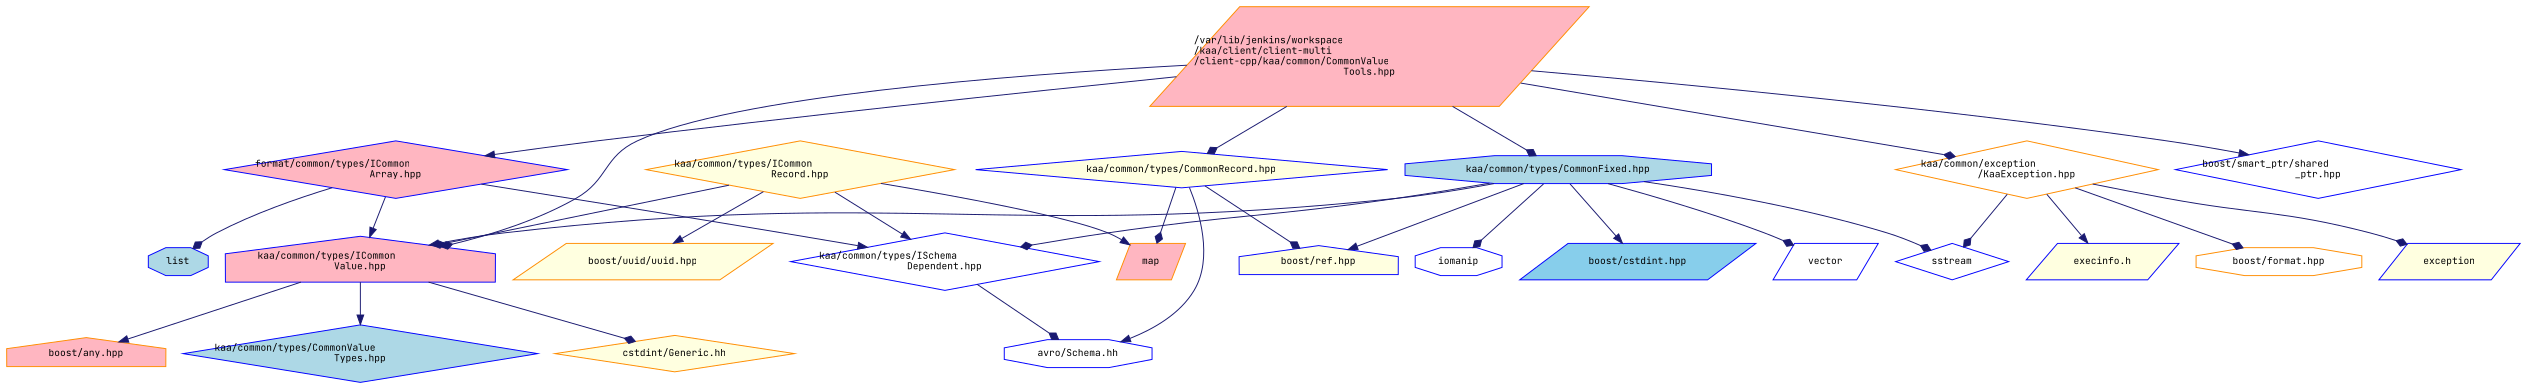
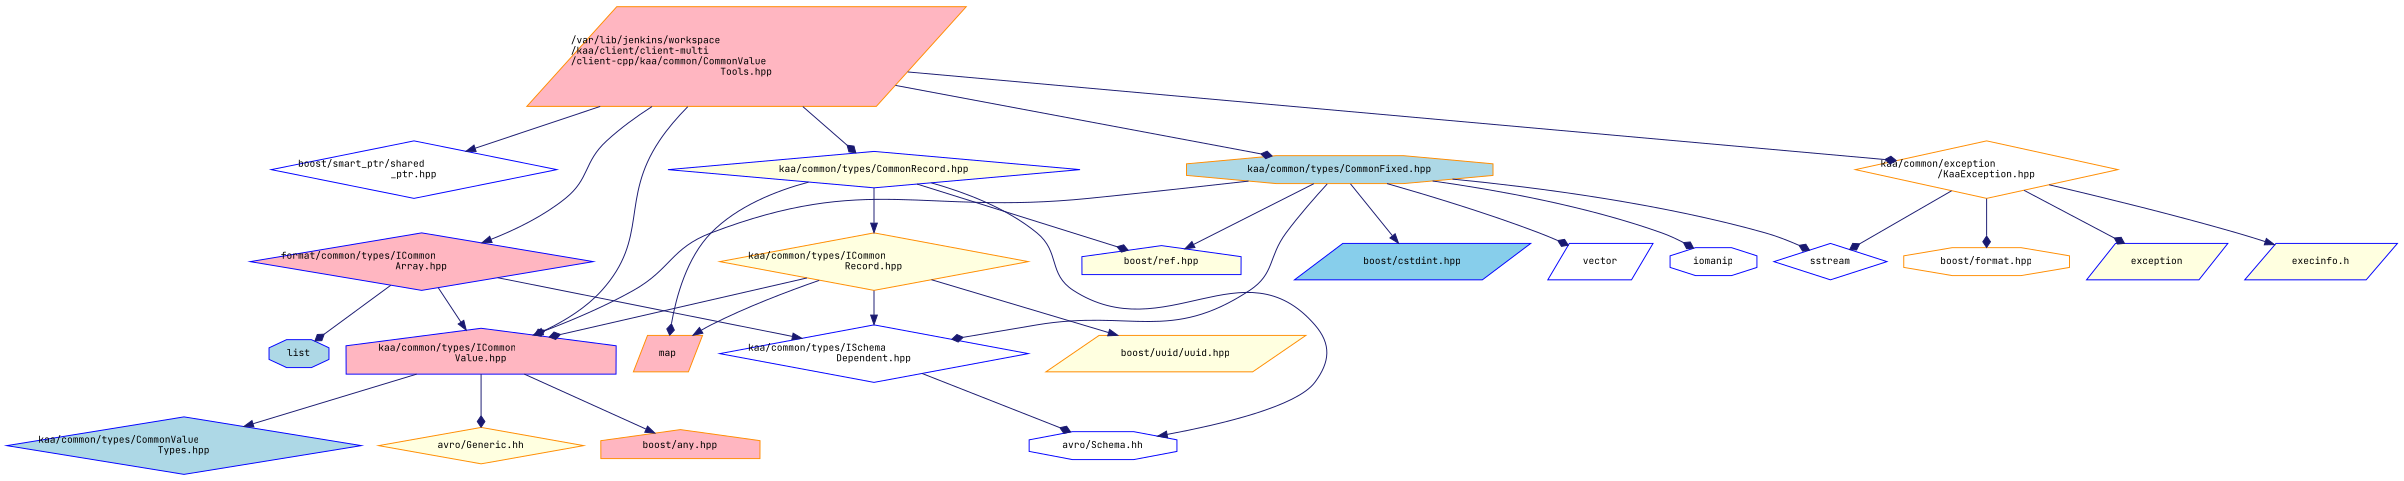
node "kaa/common/types/CommonFixed.hpp": color blue -> darkorange
edge "kaa/common/types/CommonRecord.hpp" -> "kaa/common/types/ICommon Record.hpp": added
node "cstdint/Generic.hh": label "cstdint/Generic.hh" -> "avro/Generic.hh"
